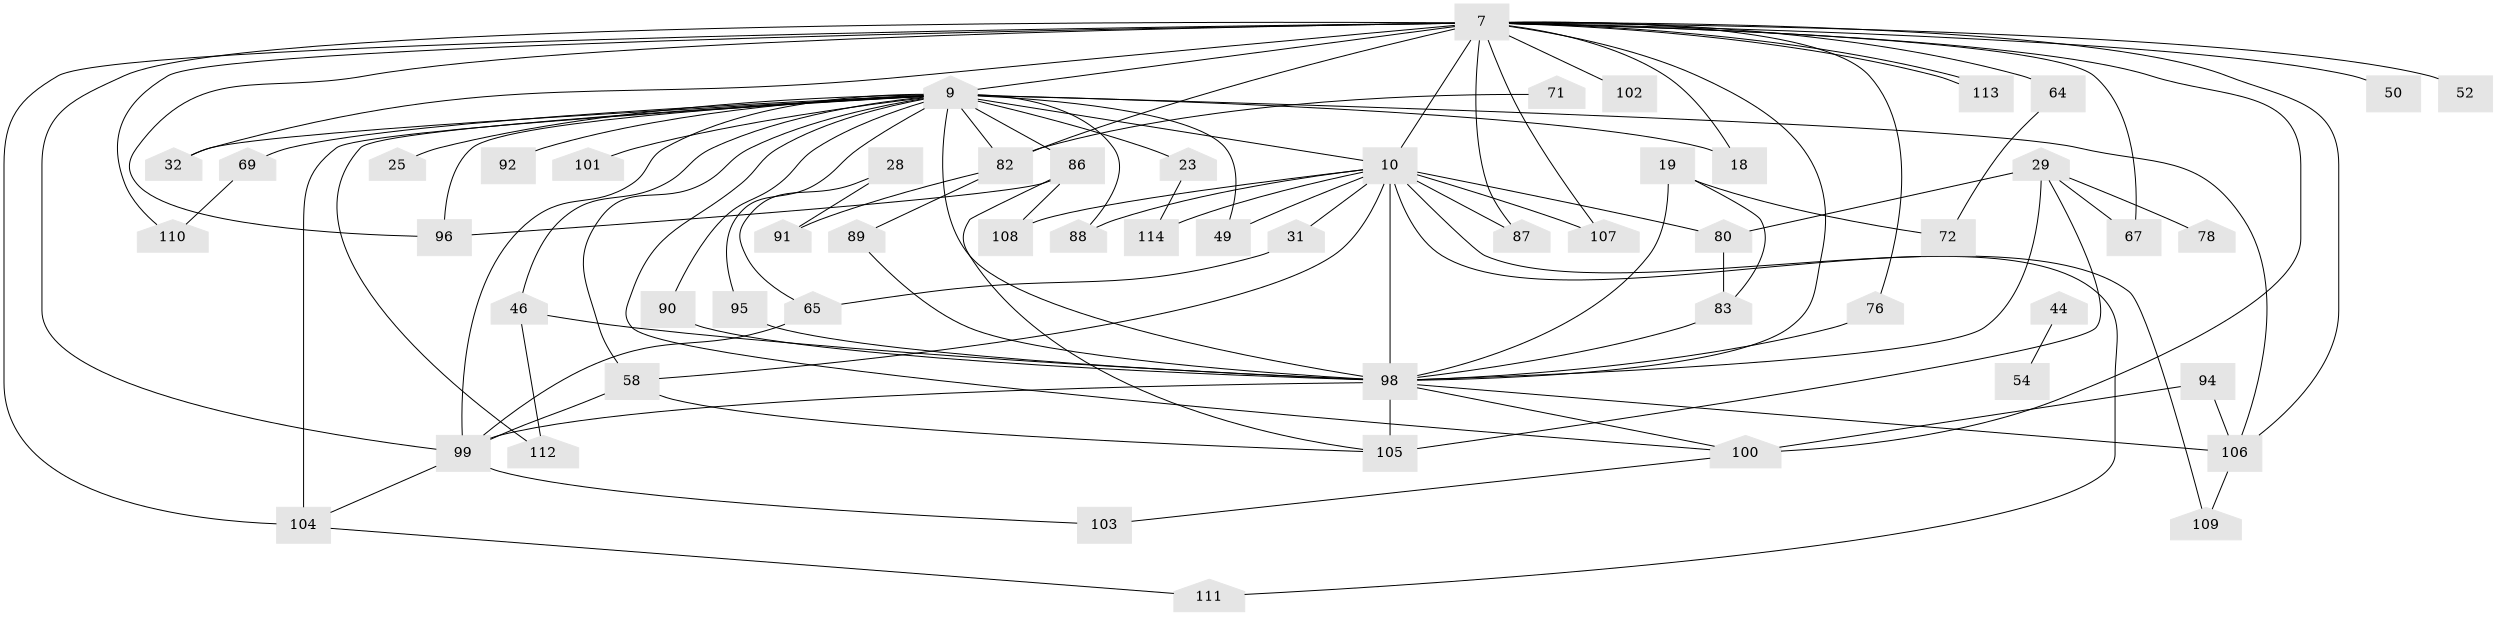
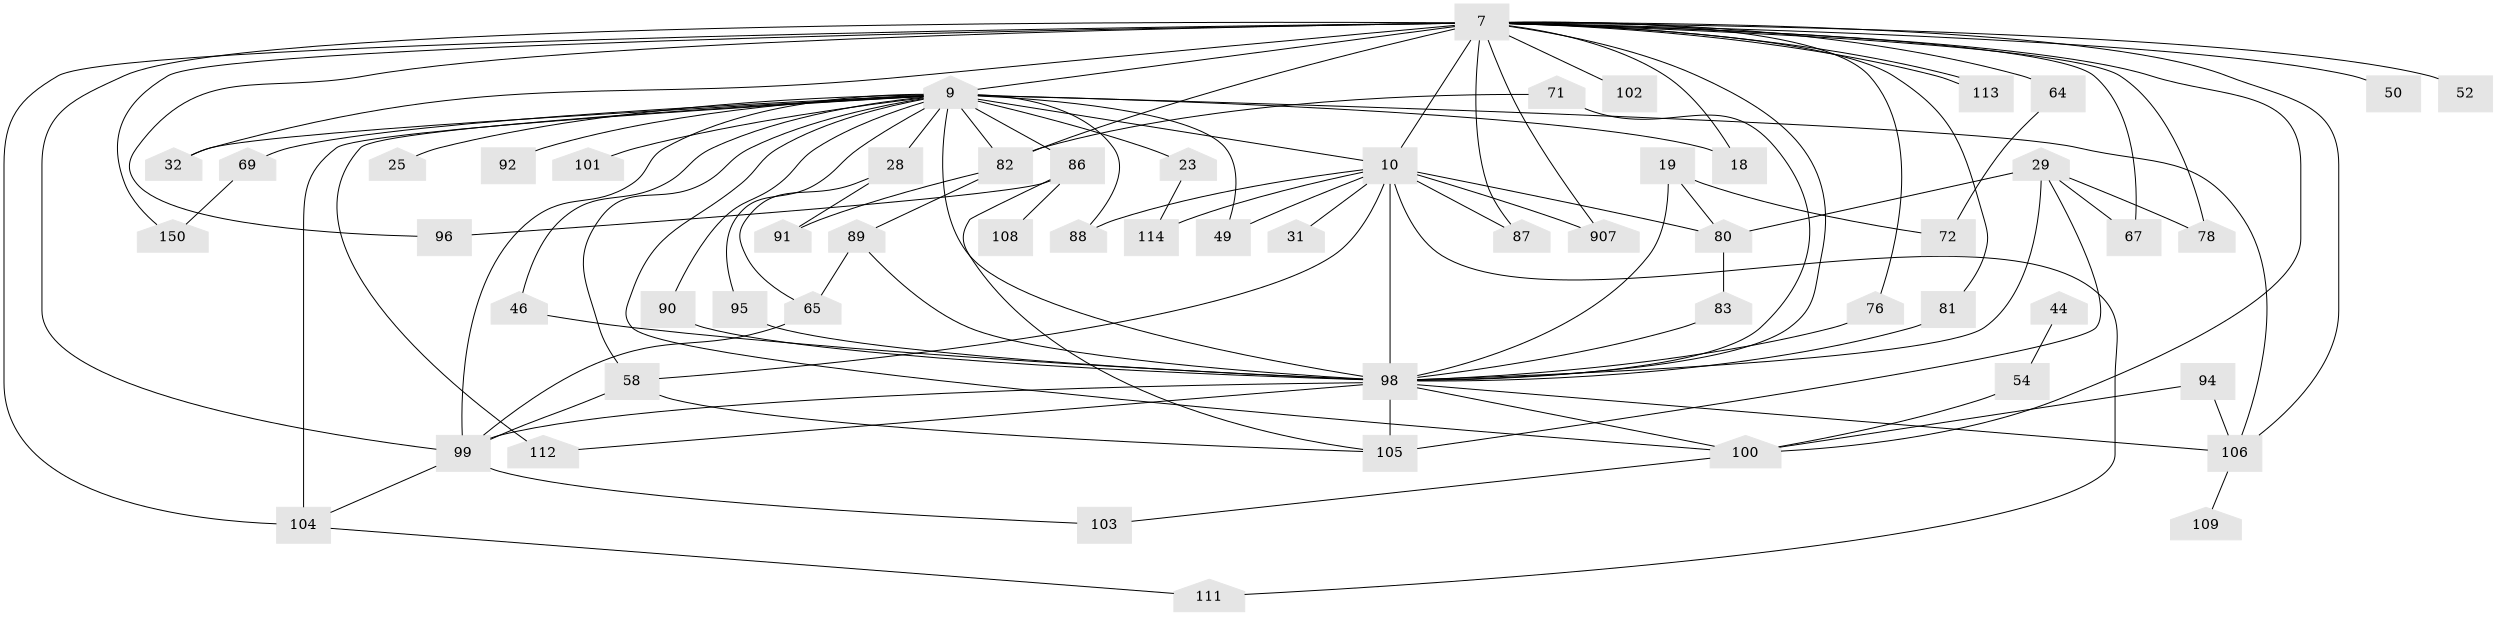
edge "7" -- "78": added
edge "9" -- "96": now "9" -- "28"
edge "10" -- "108": removed
edge "19" -- "83": now "19" -- "80"
node "110": label "110" -> "150"
node "107": label "107" -> "907"
edge "10" -- "109": removed
edge "31" -- "65": now "89" -- "65"
edge "71" -- "98": added
node "81": added
edge "46" -- "112": now "98" -- "112"
edge "54" -- "100": added
